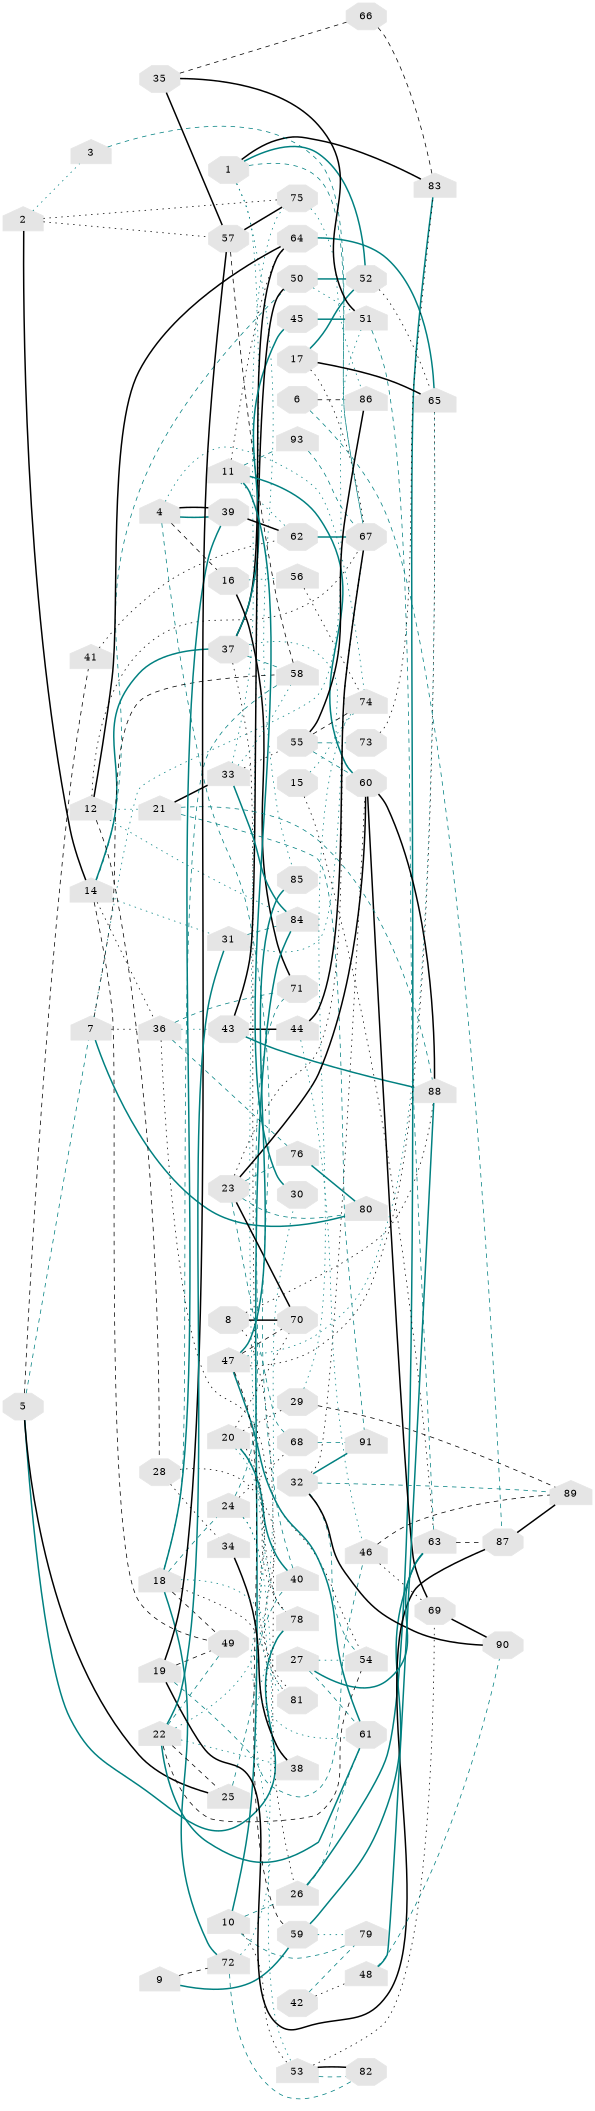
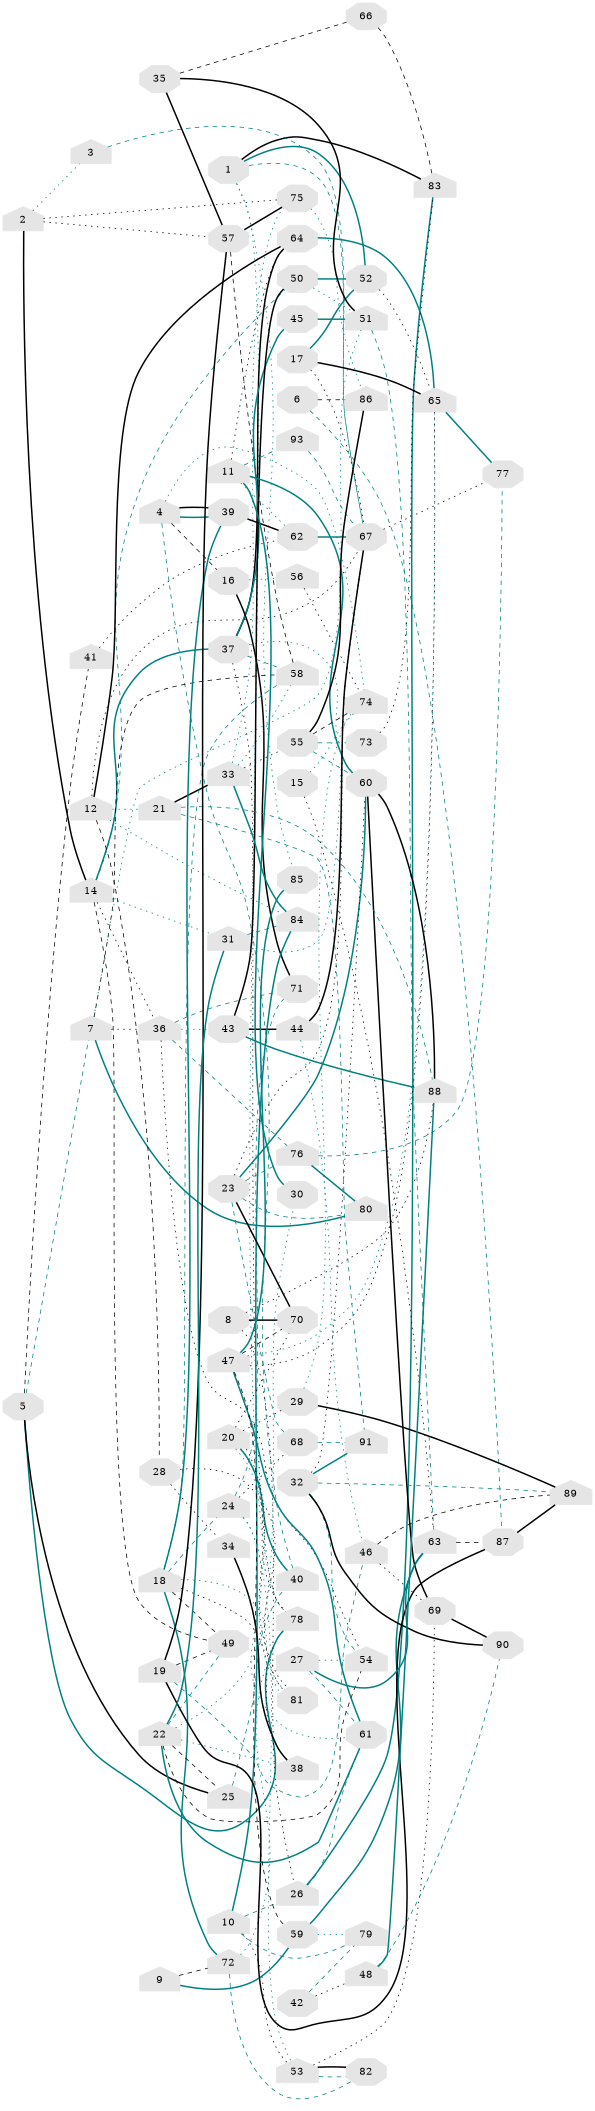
node "77": added
edge "60" -- "23": color black -> teal
edge "29" -- "89": style dashed -> bold
